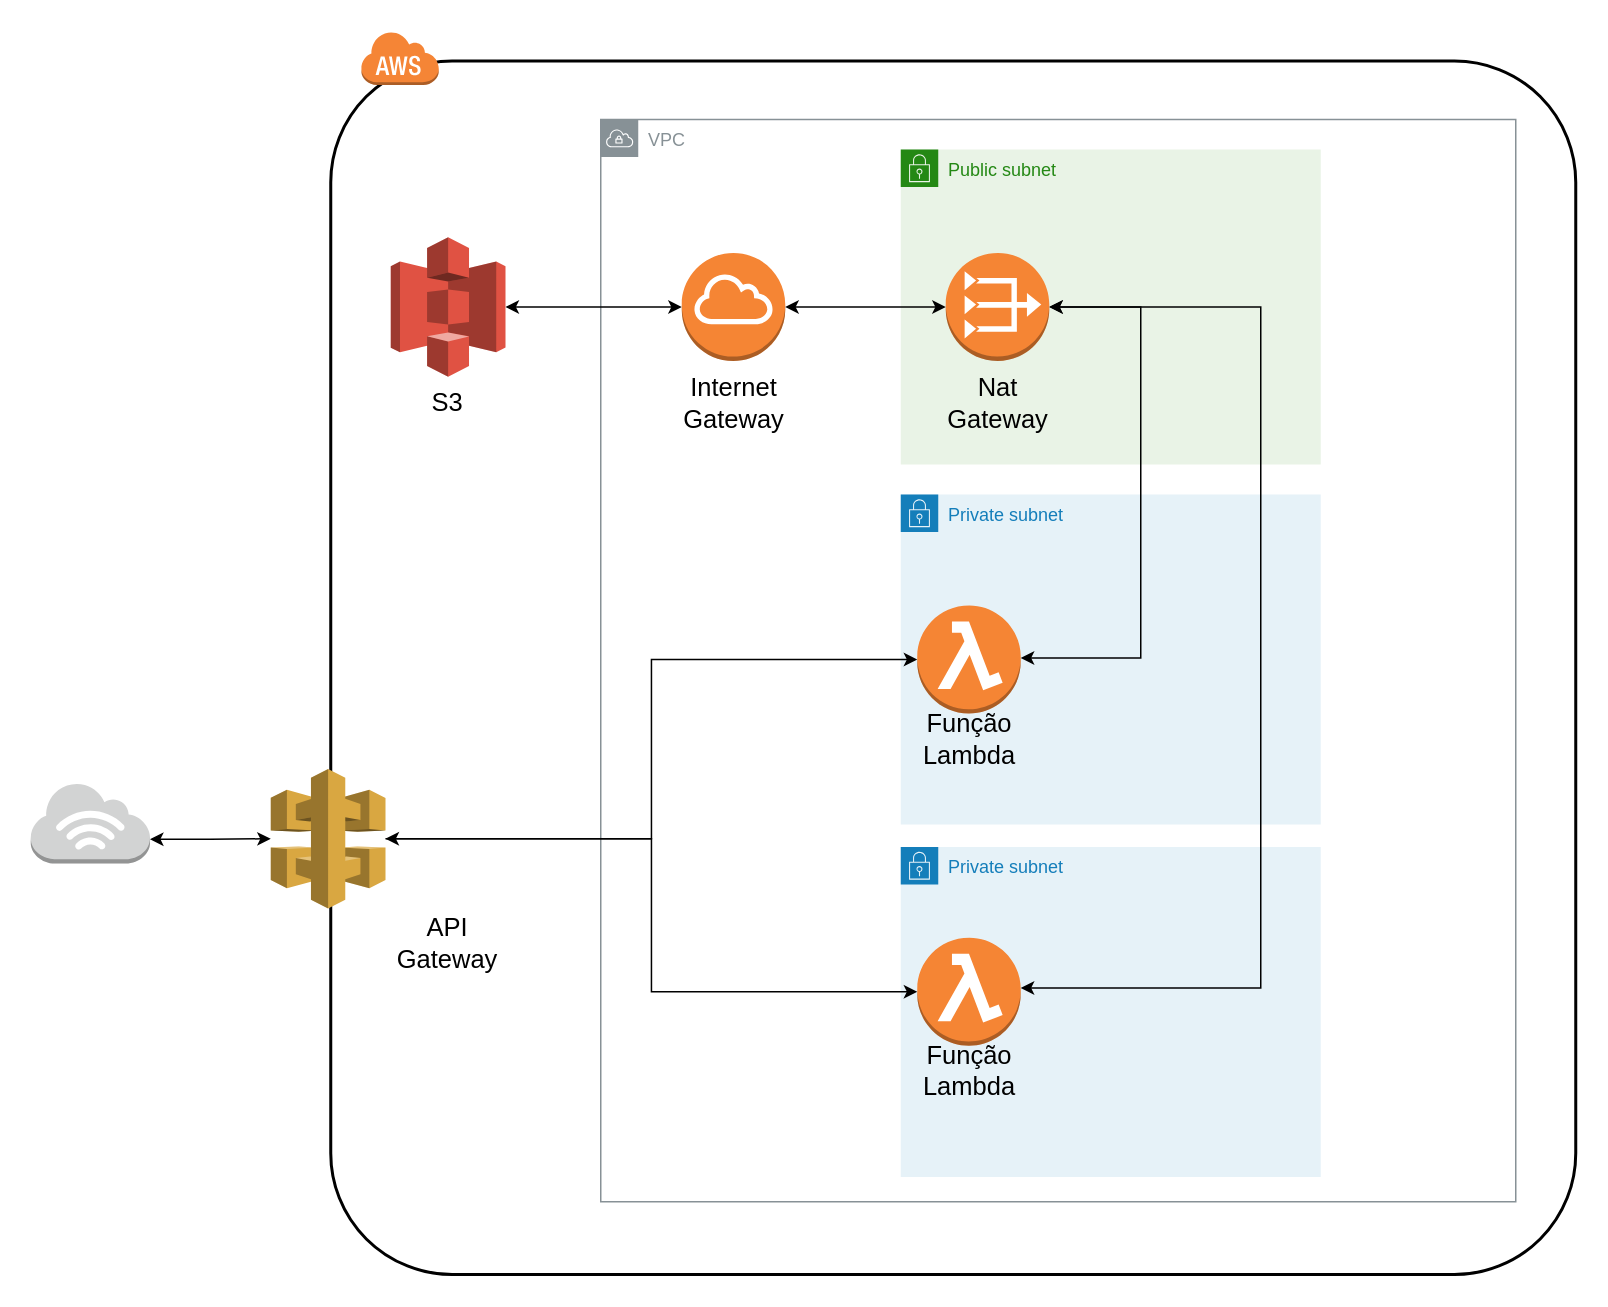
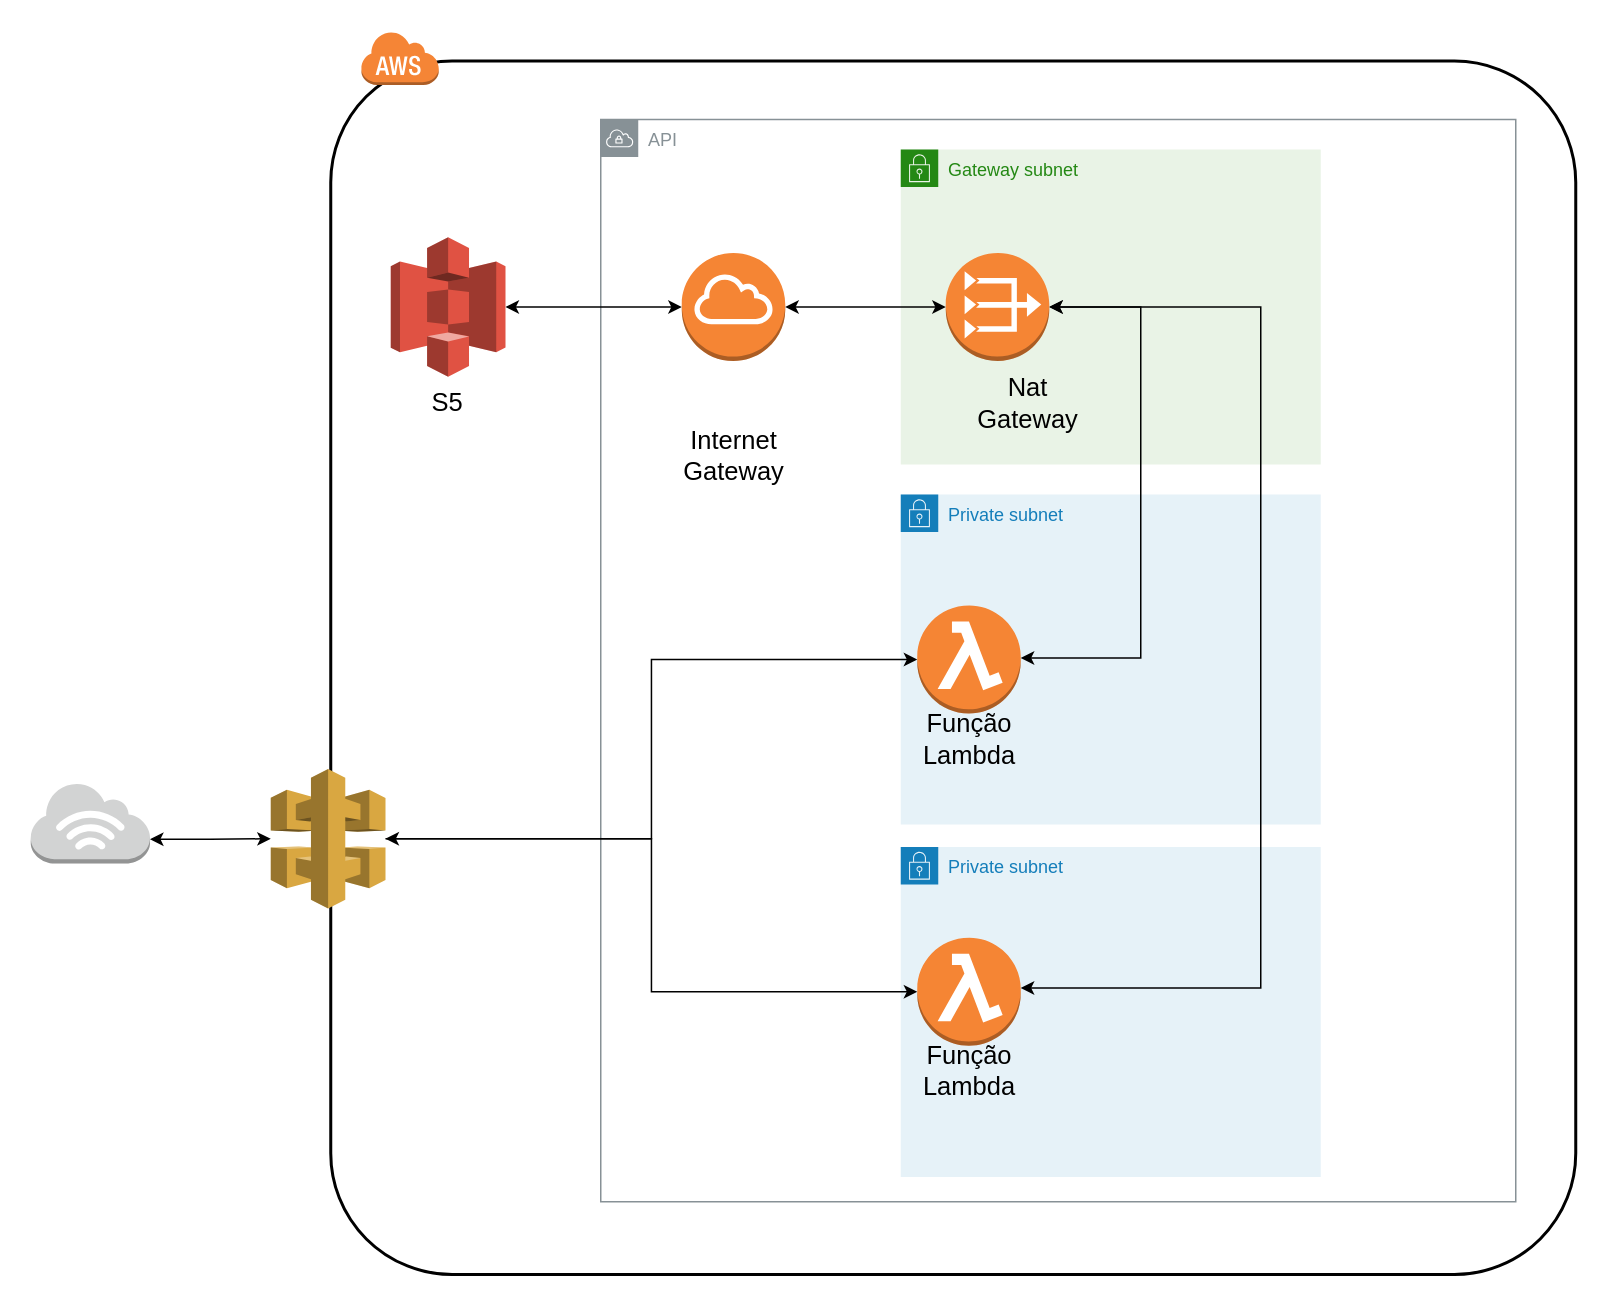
node "VPC": label "VPC" -> "API"
node "Public subnet": label "Public subnet" -> "Gateway subnet"
node "S3": label "S3" -> "S5"
node "Internet Gateway": moved (734, 404) -> (734, 457)
node "Nat Gateway": moved (998, 404) -> (1028, 404)
node "API Gateway": removed
